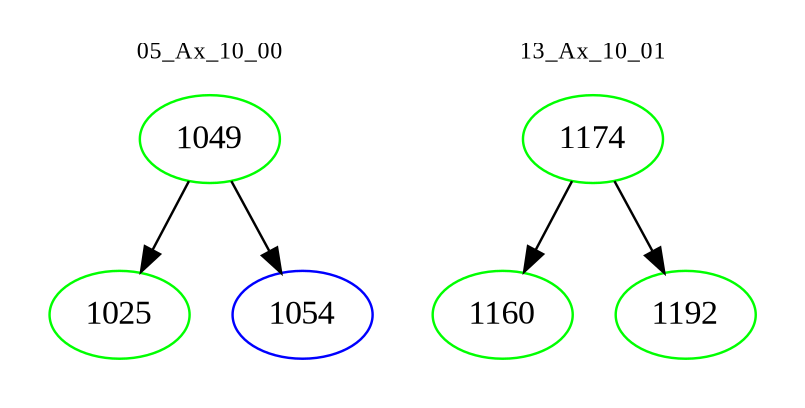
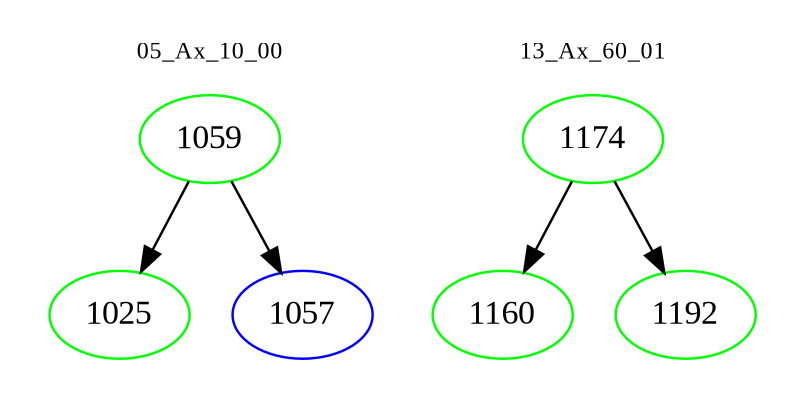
cluster "13_Ax_10_01": label "13_Ax_10_01" -> "13_Ax_60_01"
node "1049": label "1049" -> "1059"
node "1054": label "1054" -> "1057"
